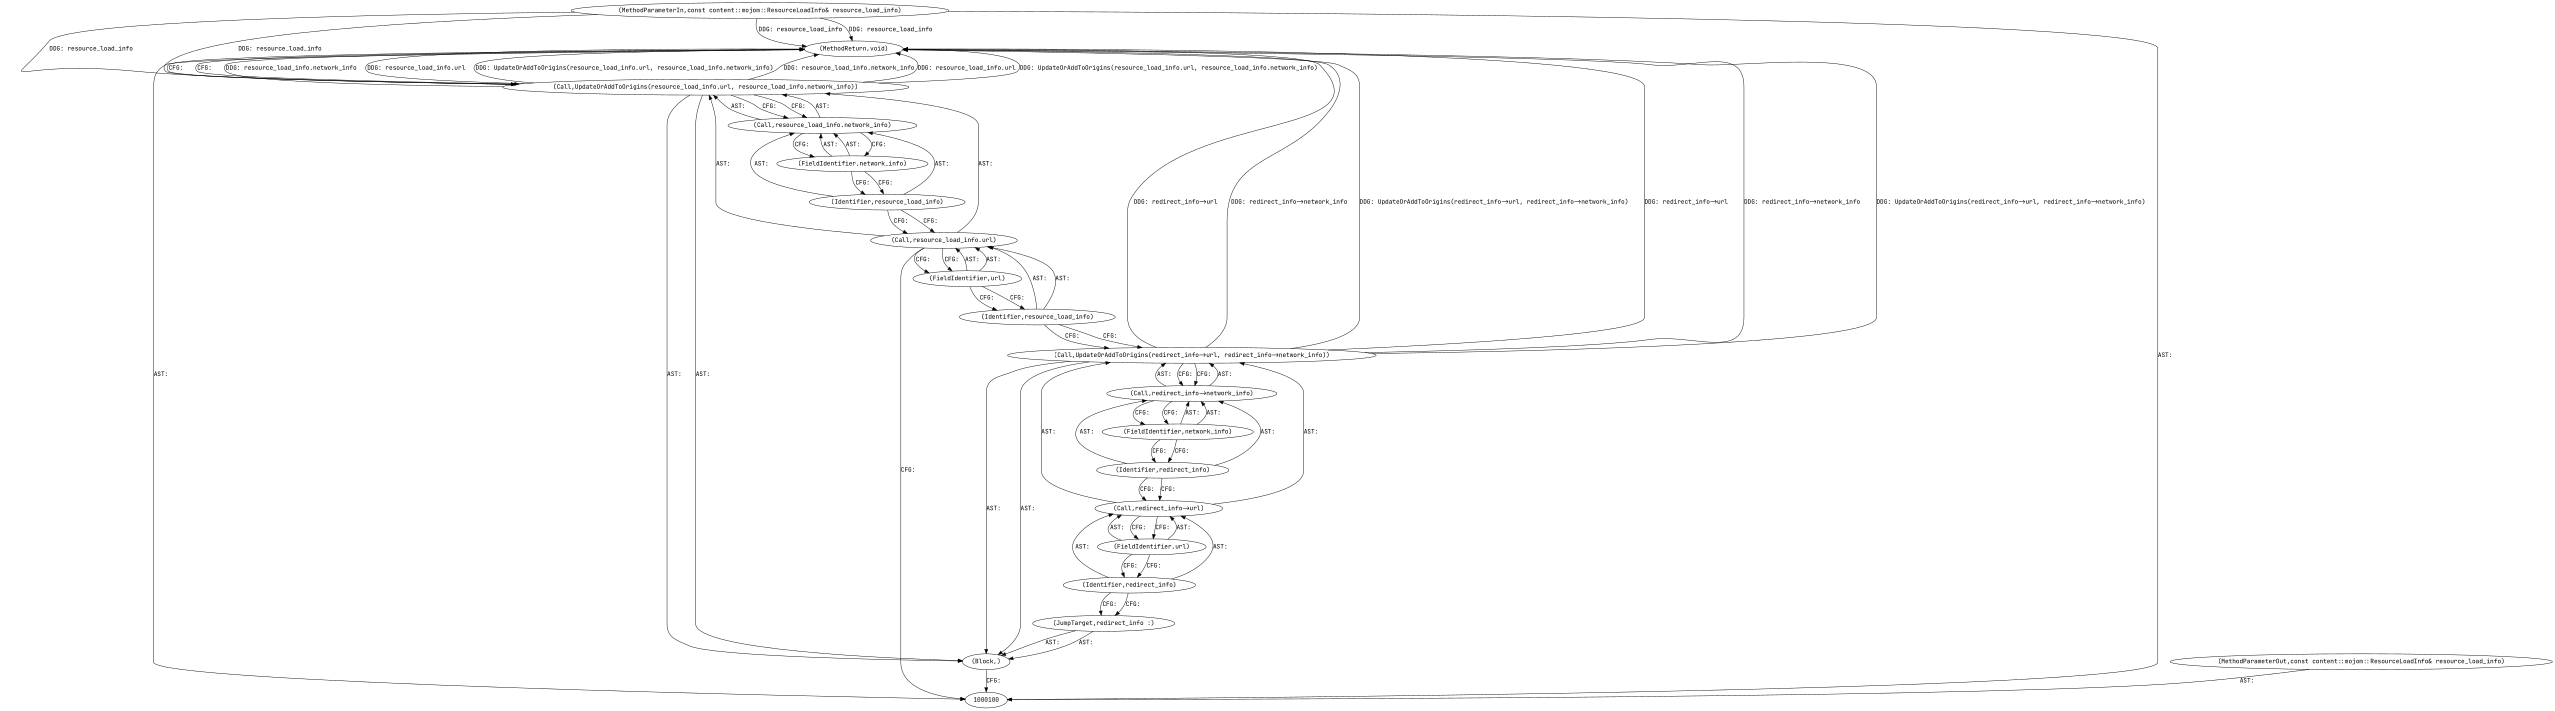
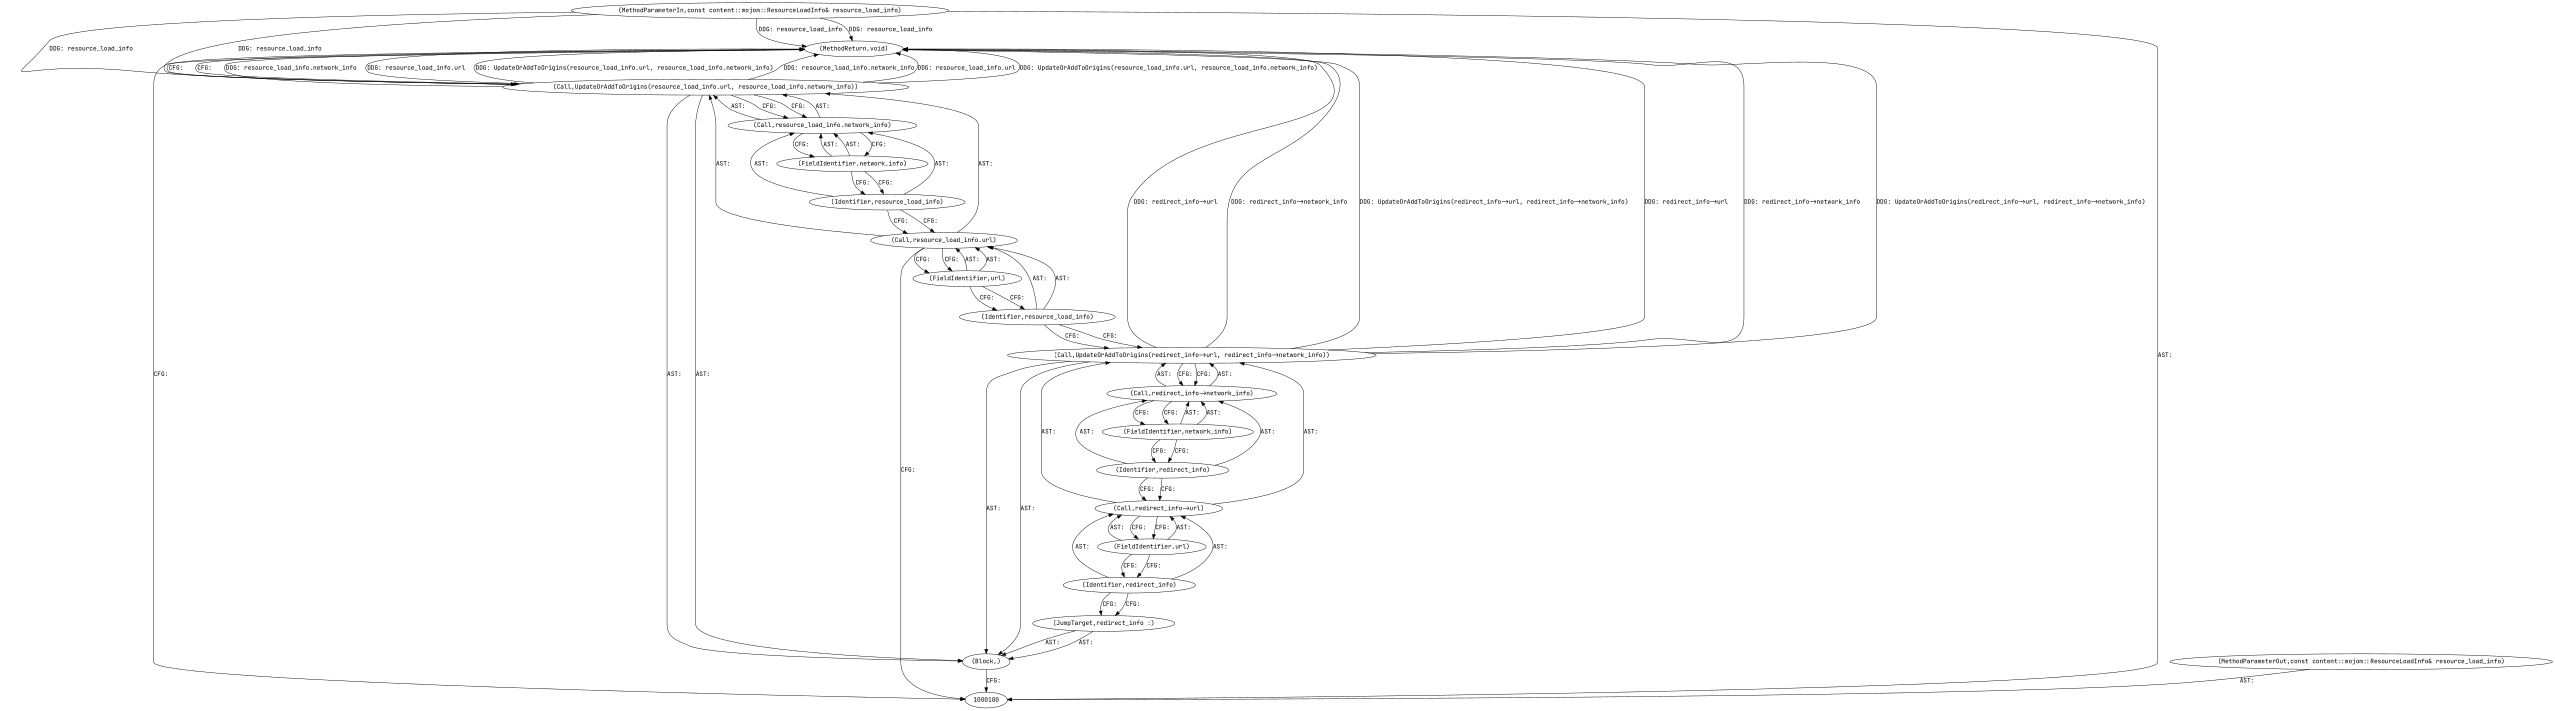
edge "(MethodReturn,void)" -> "1000100": label "AST: " -> "CFG: "
